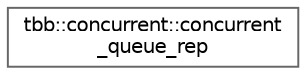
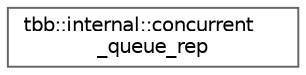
node "tbb::concurrent::concurrent _queue_rep": label "tbb::concurrent::concurrent _queue_rep" -> "tbb::internal::concurrent _queue_rep"
